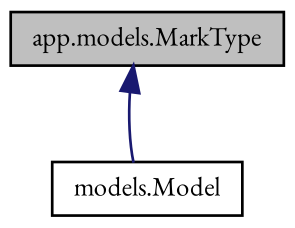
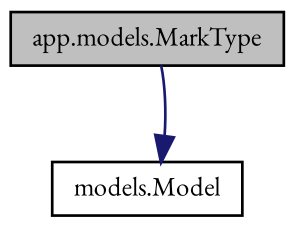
edge "models.Model" -> "app.models.MarkType": reversed
